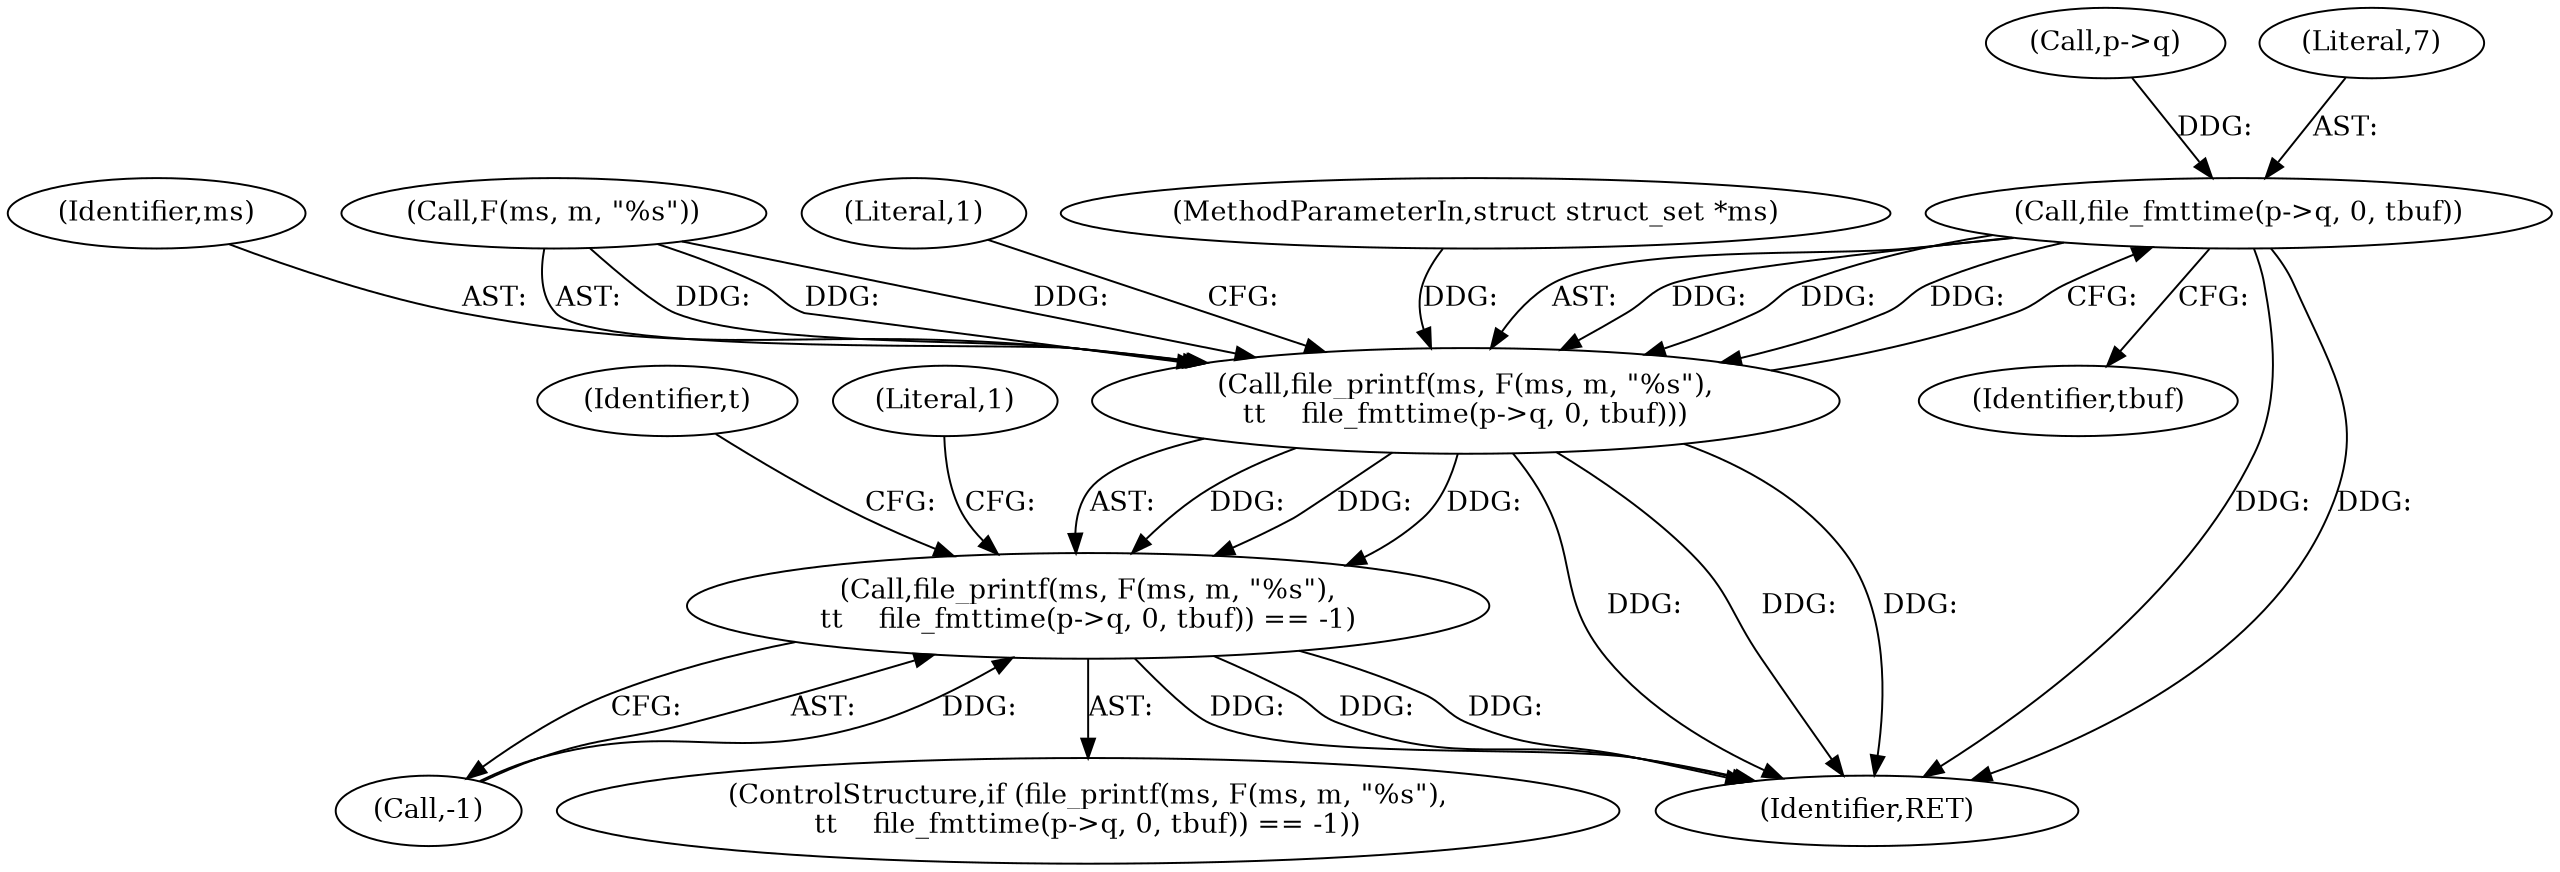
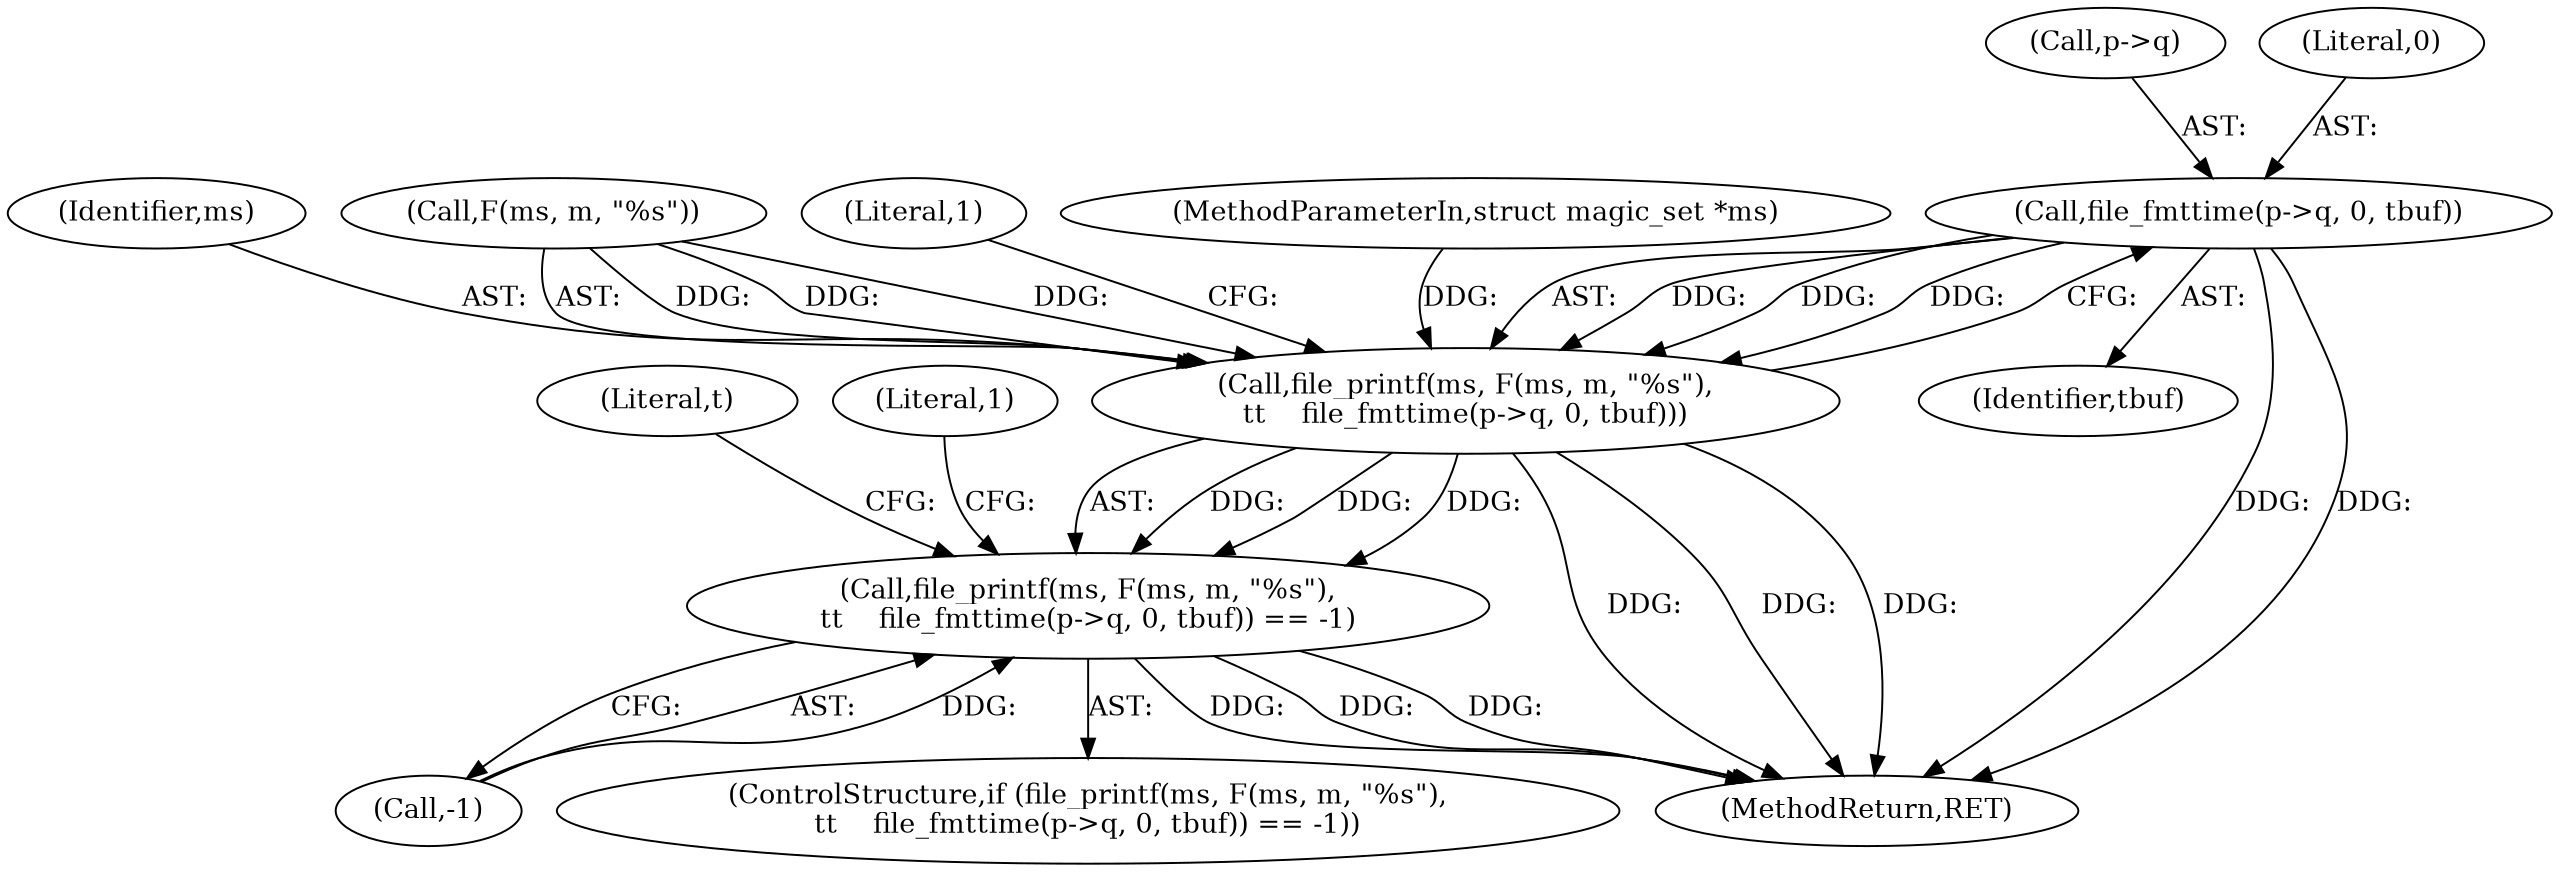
node "(Literal,7)": label "(Literal,7)" -> "(Literal,0)"
edge "(Call,p->q)" -> "(Call,file_fmttime(p->q, 0, tbuf))": label "DDG: " -> "AST: "
node "(MethodParameterIn,struct struct_set *ms)": label "(MethodParameterIn,struct struct_set *ms)" -> "(MethodParameterIn,struct magic_set *ms)"
edge "(Call,file_fmttime(p->q, 0, tbuf))" -> "(Identifier,tbuf)": label "CFG: " -> "AST: "
node "(Identifier,t)": label "(Identifier,t)" -> "(Literal,t)"
node "(Identifier,RET)": label "(Identifier,RET)" -> "(MethodReturn,RET)"
